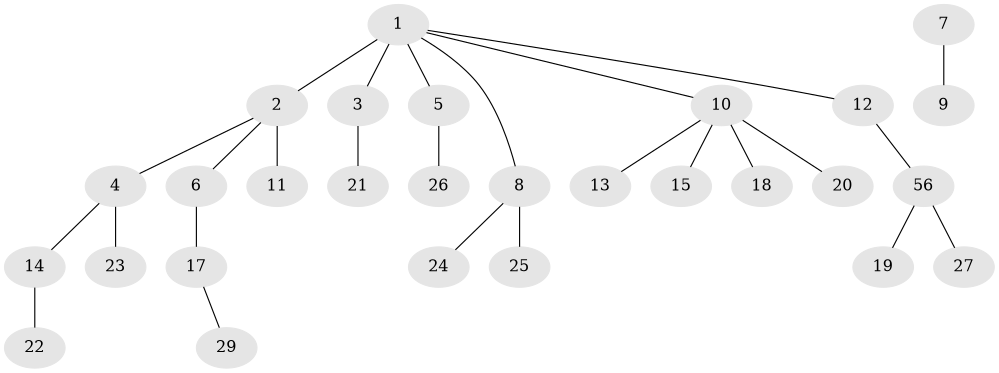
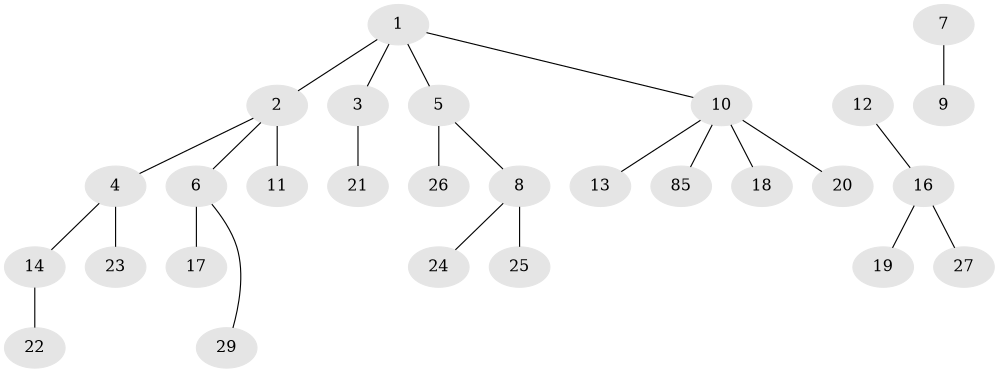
edge "1" -- "12": removed
edge "1" -- "8": now "5" -- "8"
node "15": label "15" -> "85"
node "56": label "56" -> "16"
edge "17" -- "29": now "6" -- "29"
